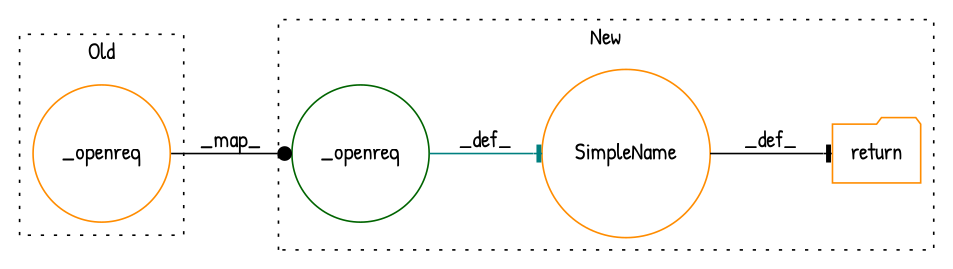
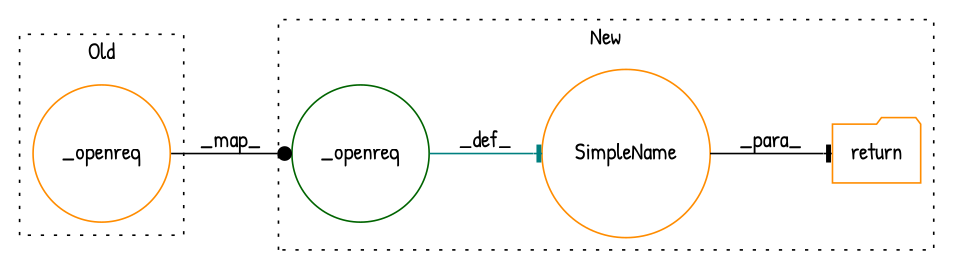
edge "SimpleName" -> "return": label "_def_" -> "_para_"
